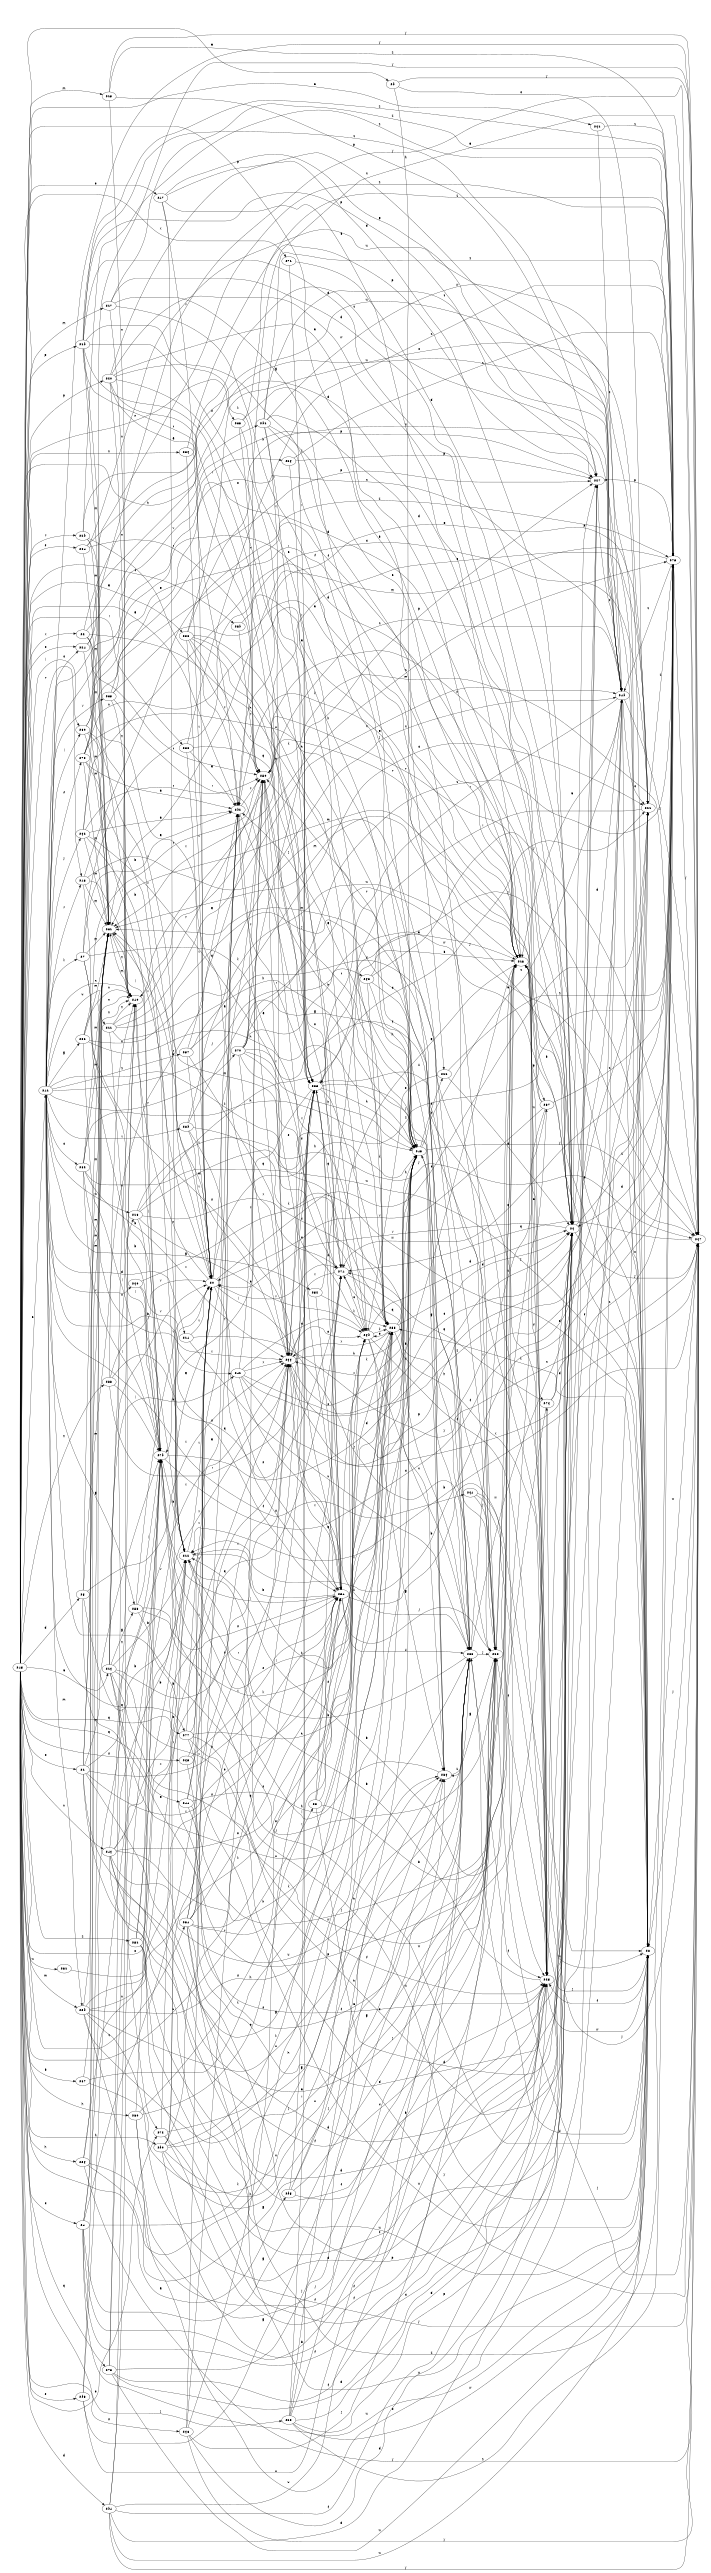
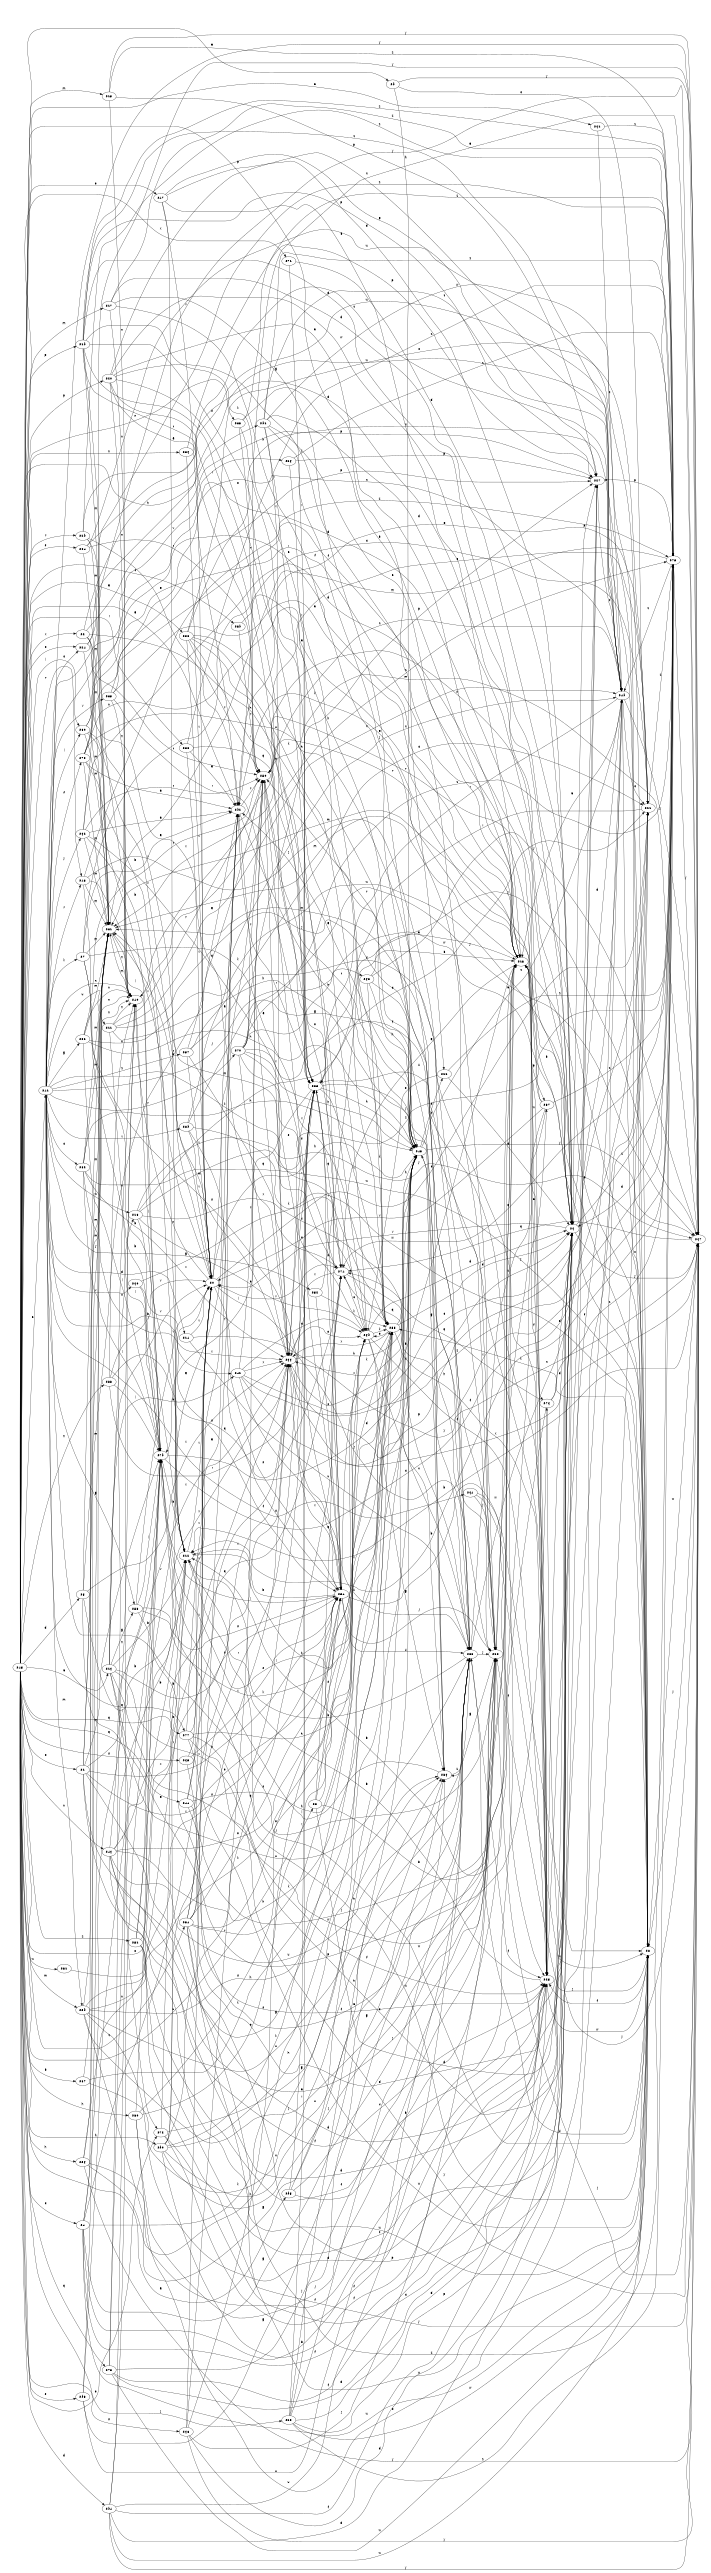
edge "S56" -> "S81": label "m" -> "y"
